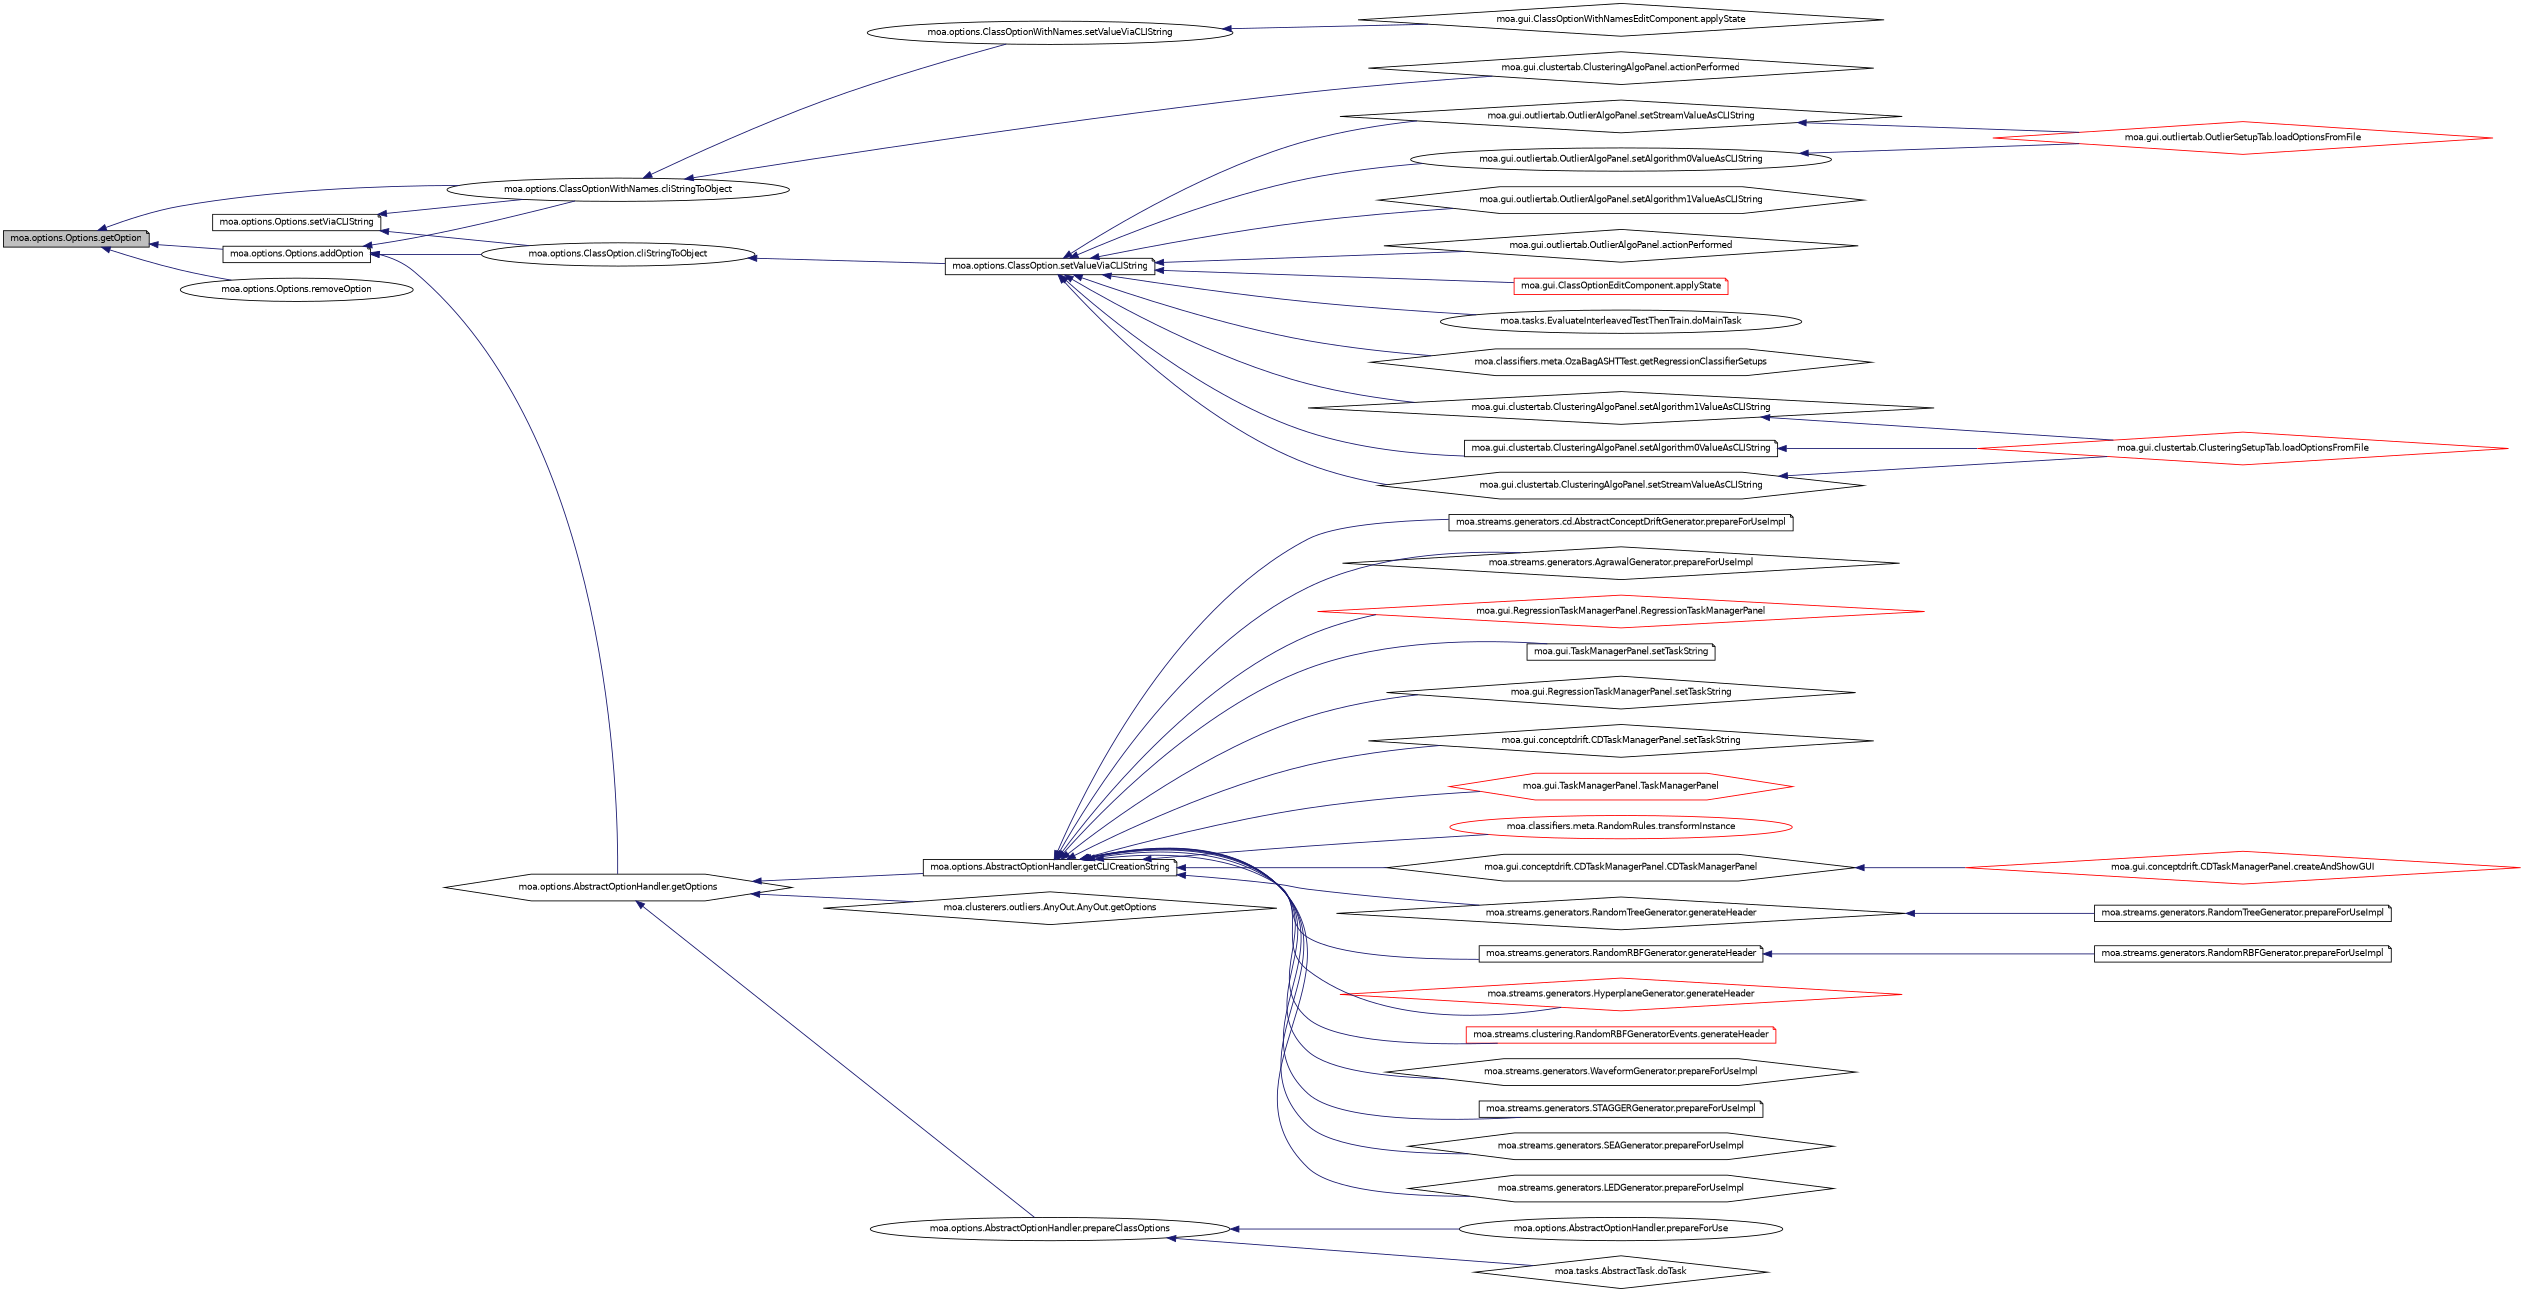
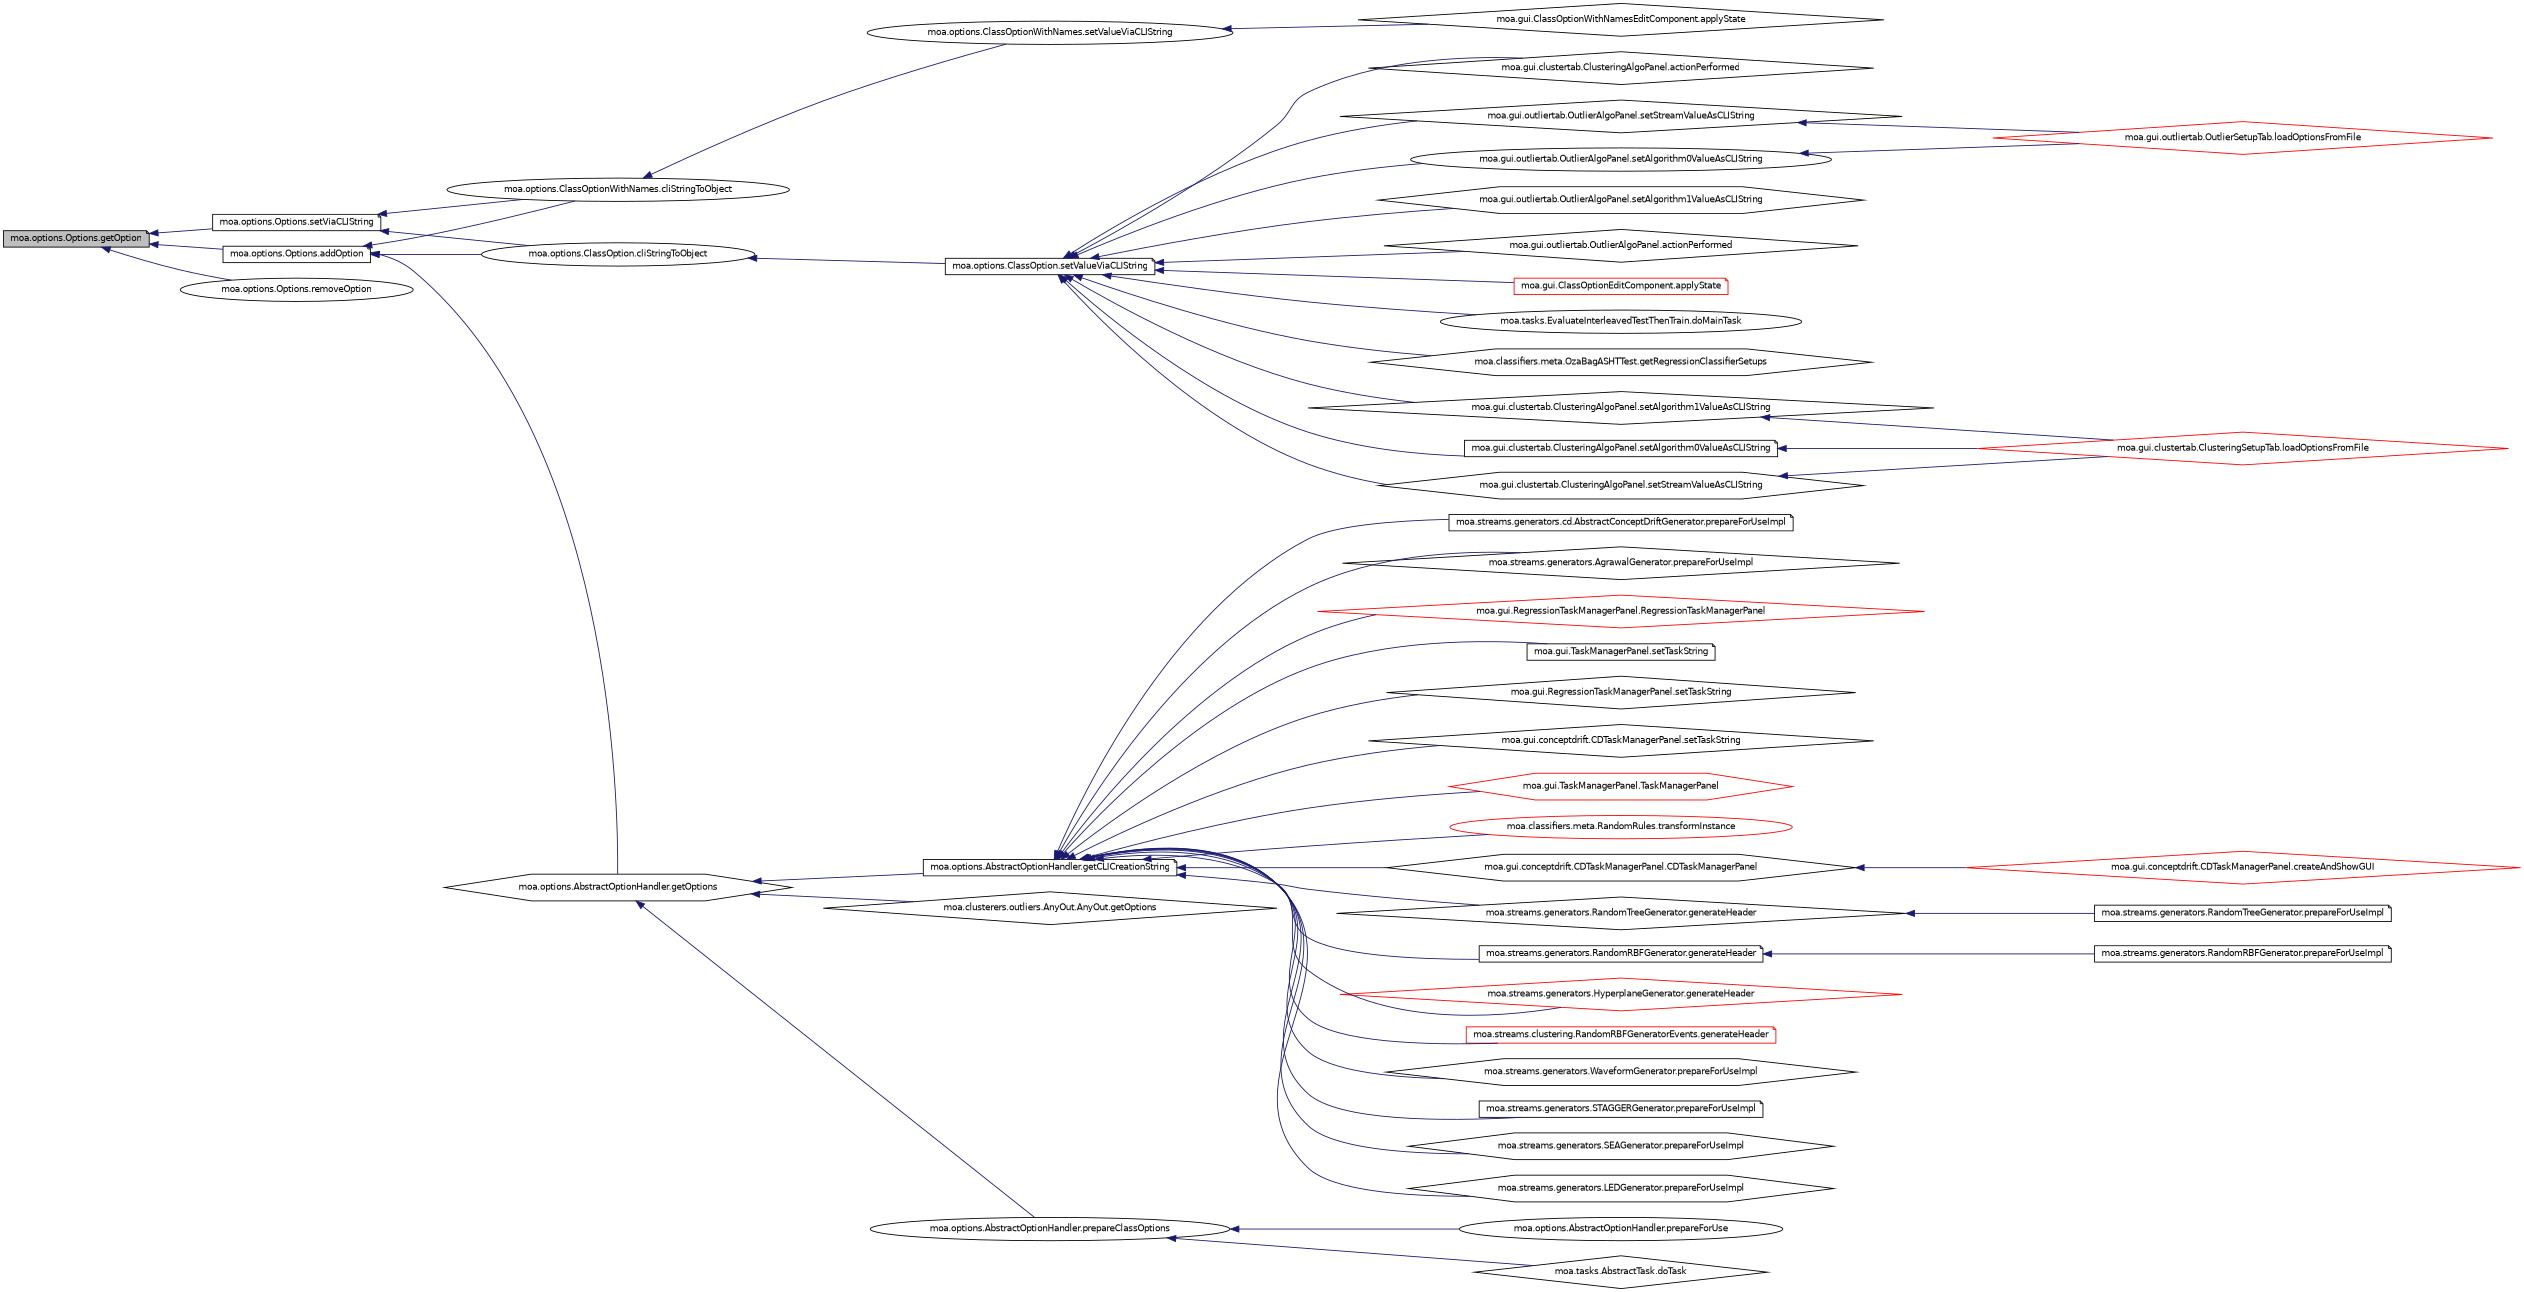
edge "moa.gui.clustertab.ClusteringAlgoPanel.actionPerformed" -> "moa.options.ClassOptionWithNames.cliStringToObject": now "moa.gui.clustertab.ClusteringAlgoPanel.actionPerformed" -> "moa.options.ClassOption.setValueViaCLIString"
edge "moa.options.ClassOptionWithNames.cliStringToObject" -> "moa.options.Options.getOption": now "moa.options.Options.setViaCLIString" -> "moa.options.Options.getOption"
